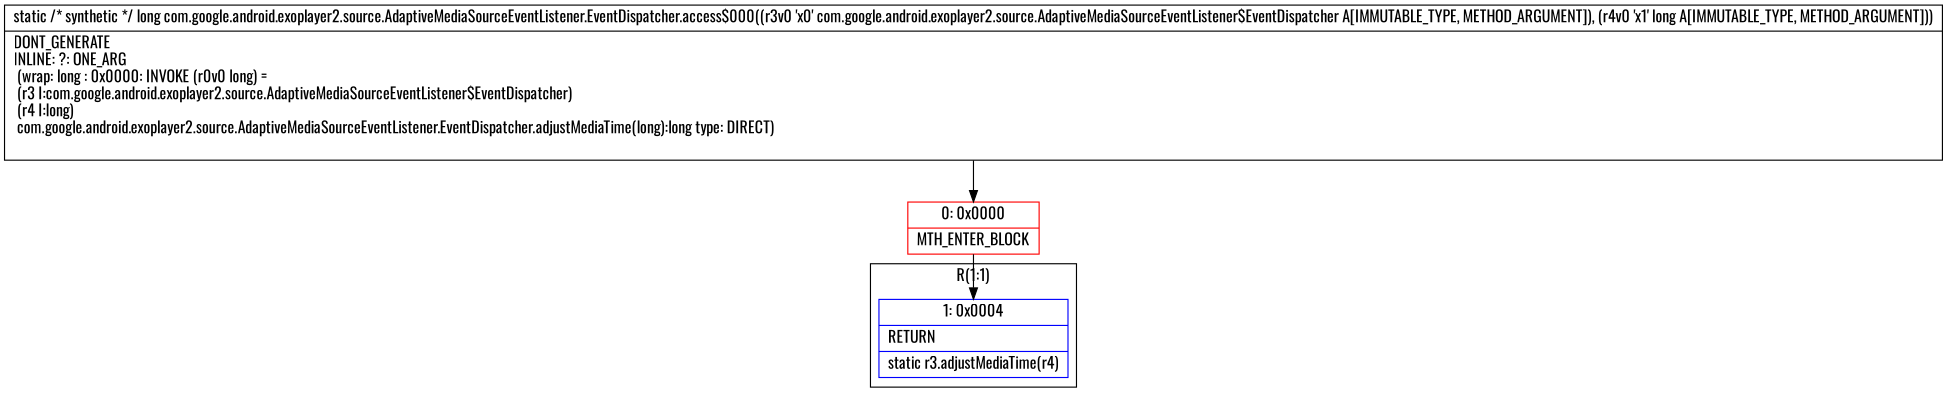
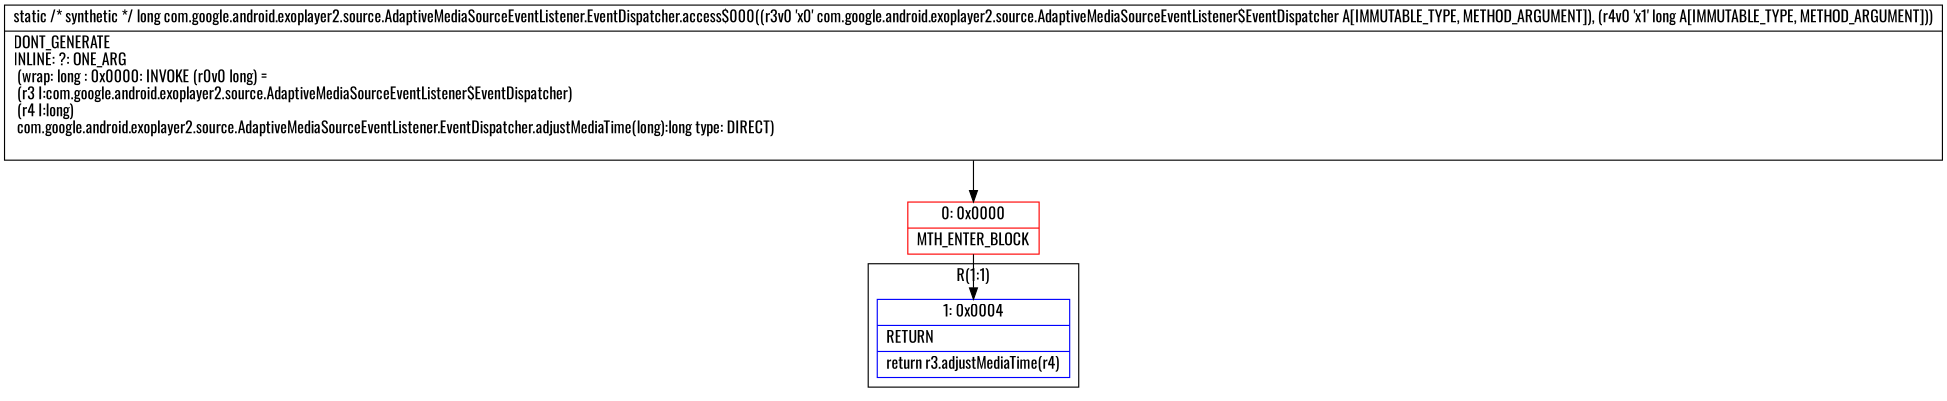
node "1: 0x0004": text "static r3.adjustMediaTime(r4)" -> "return r3.adjustMediaTime(r4)"
